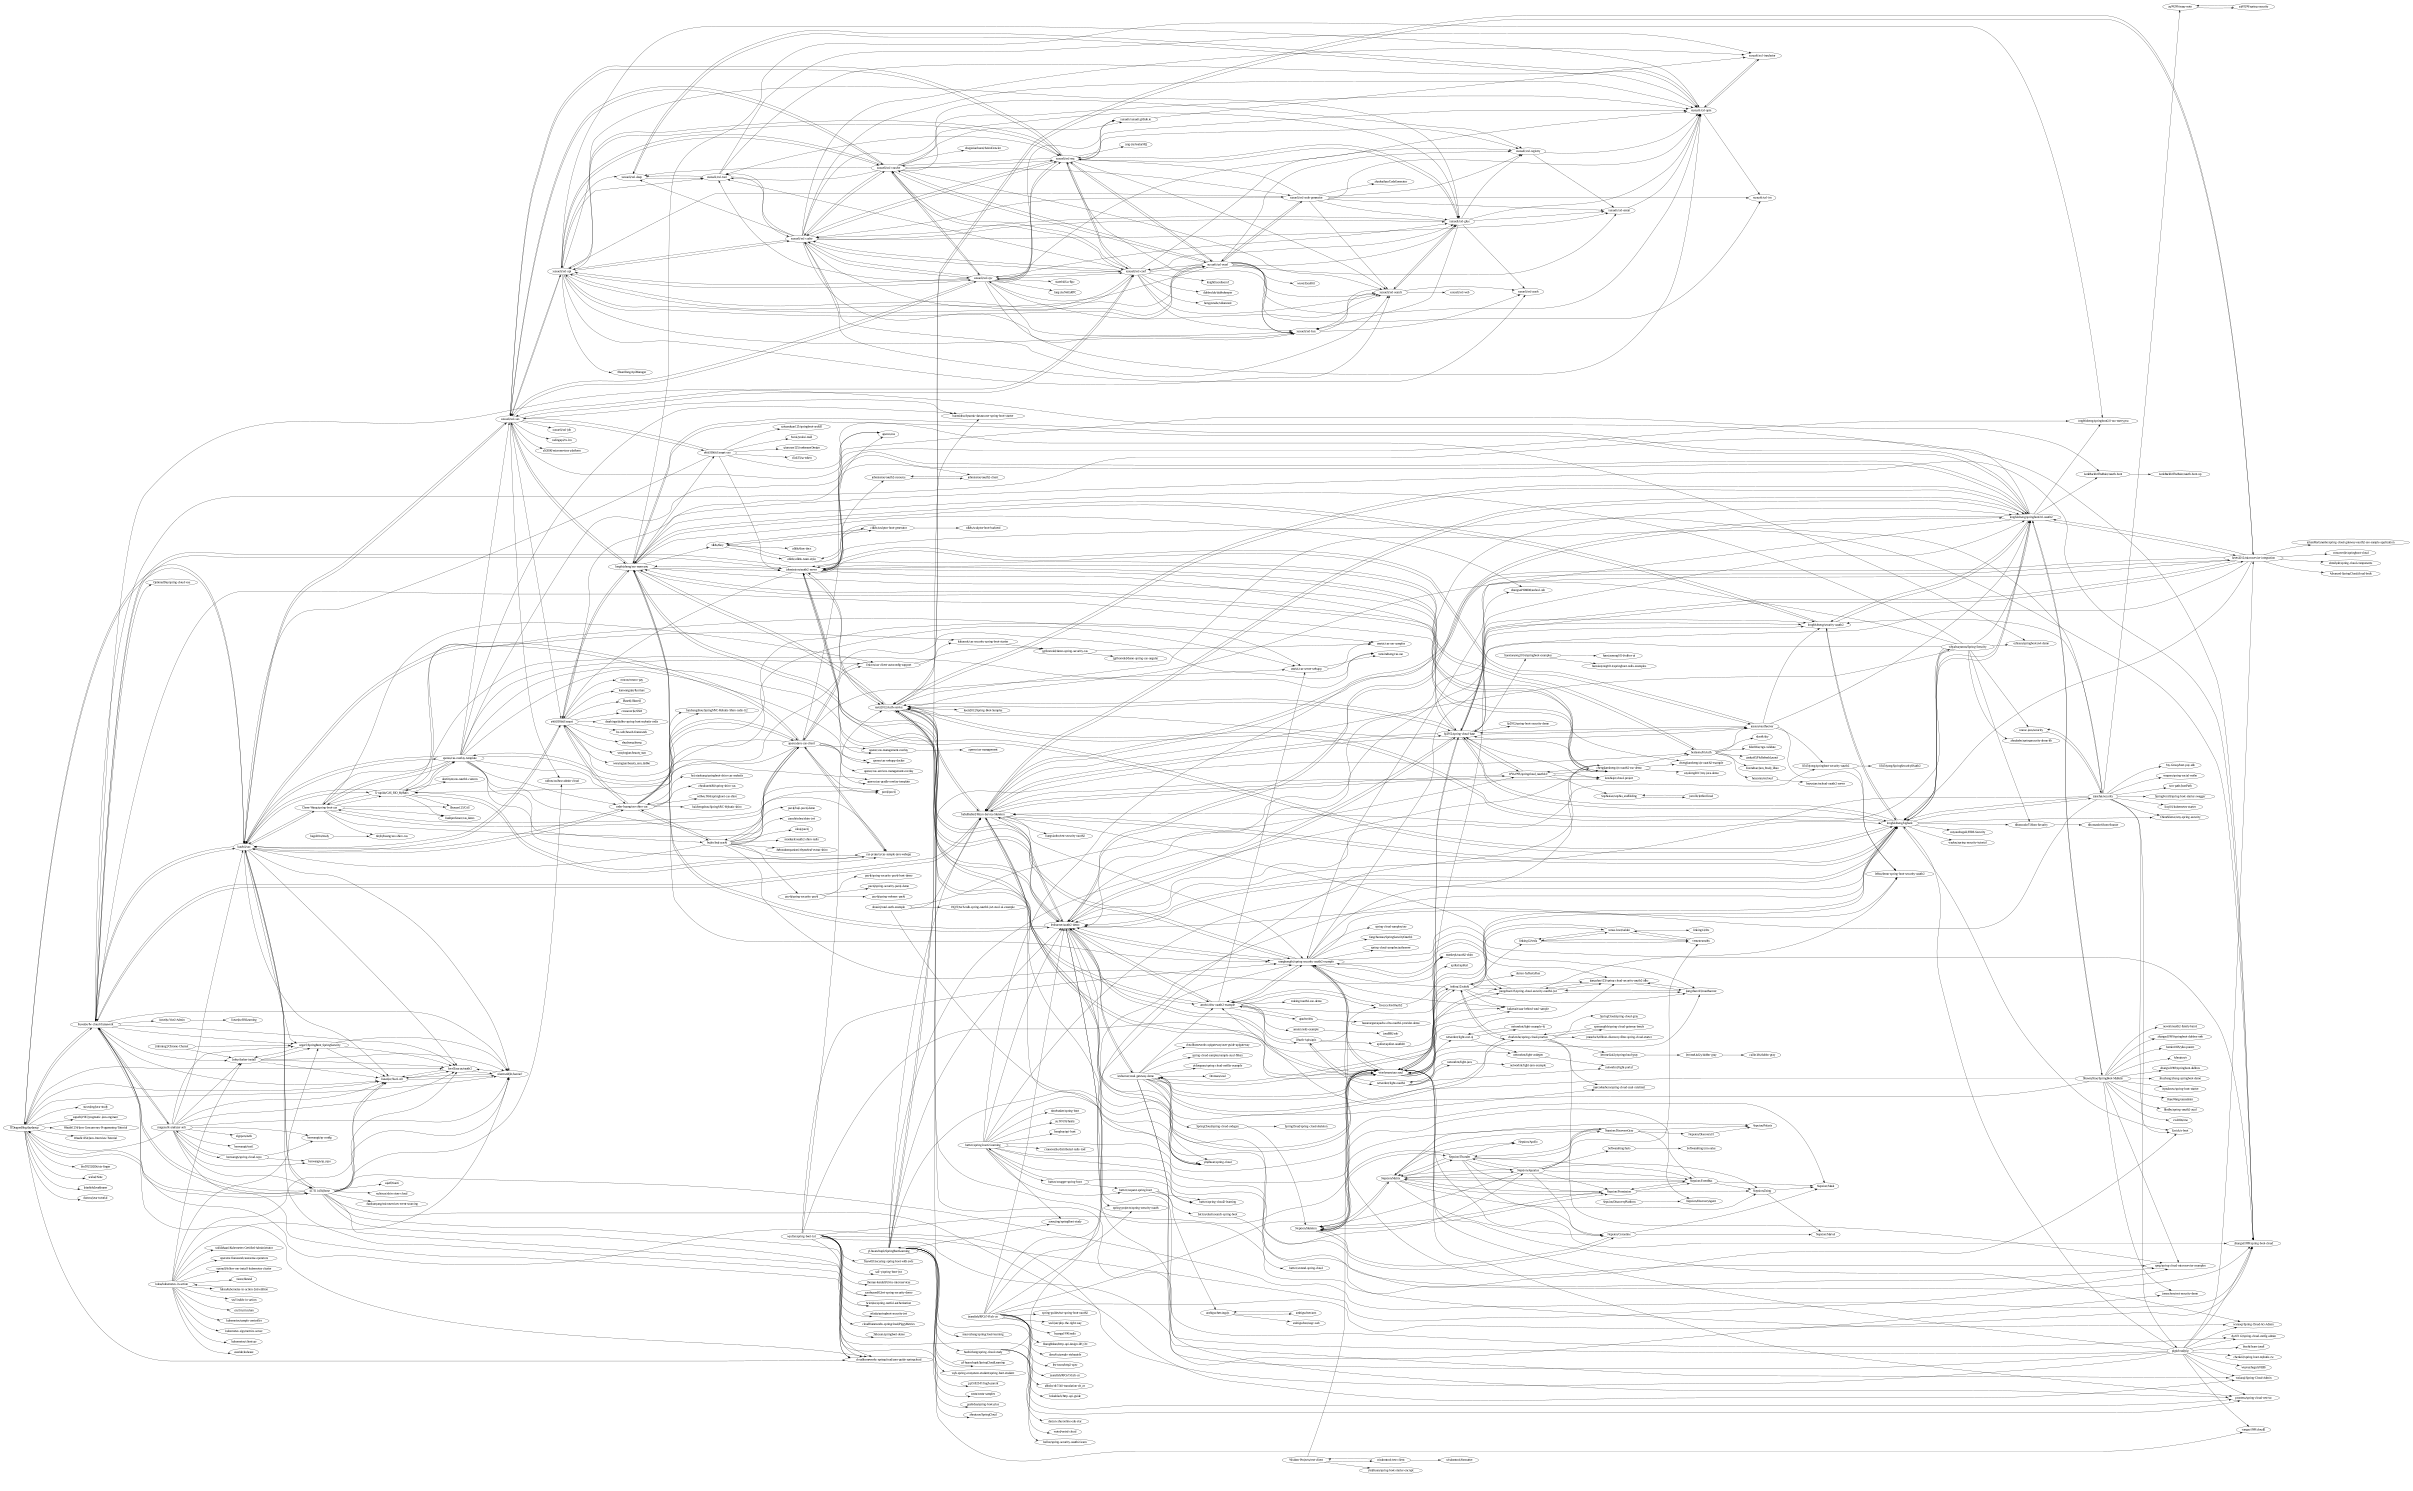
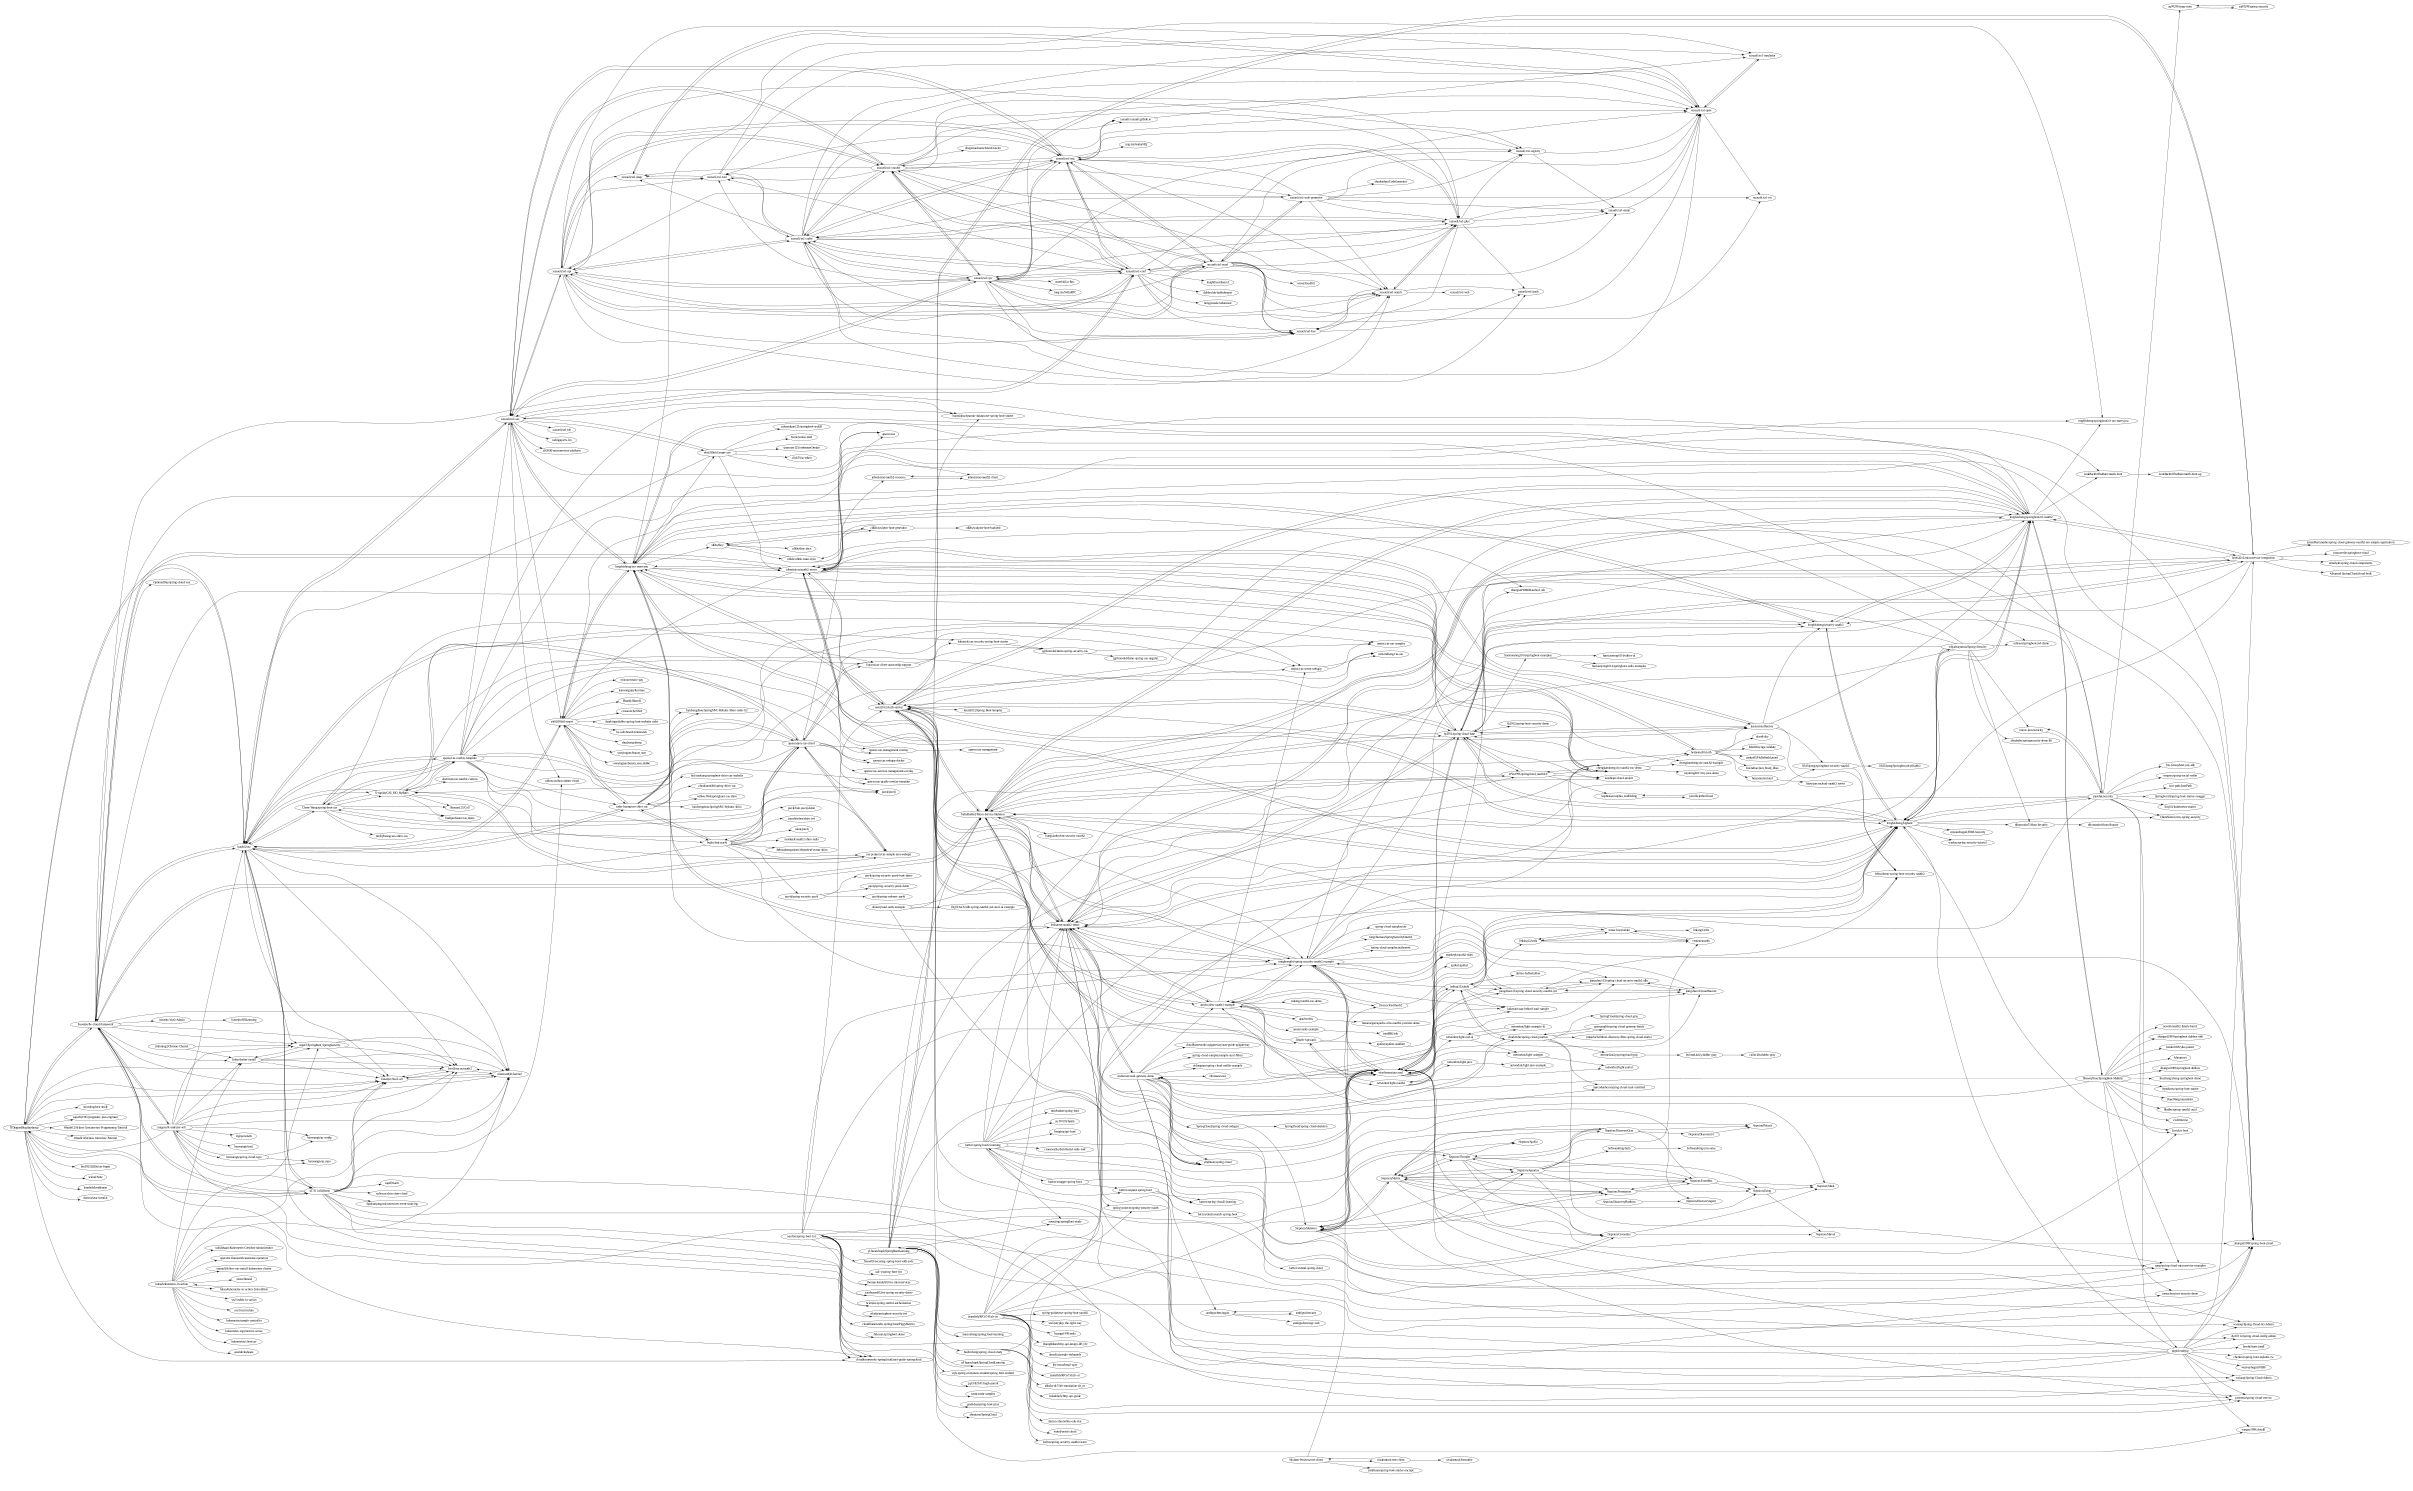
node "EhsanTang/ApiManager": removed
node "bage2014/study": removed
